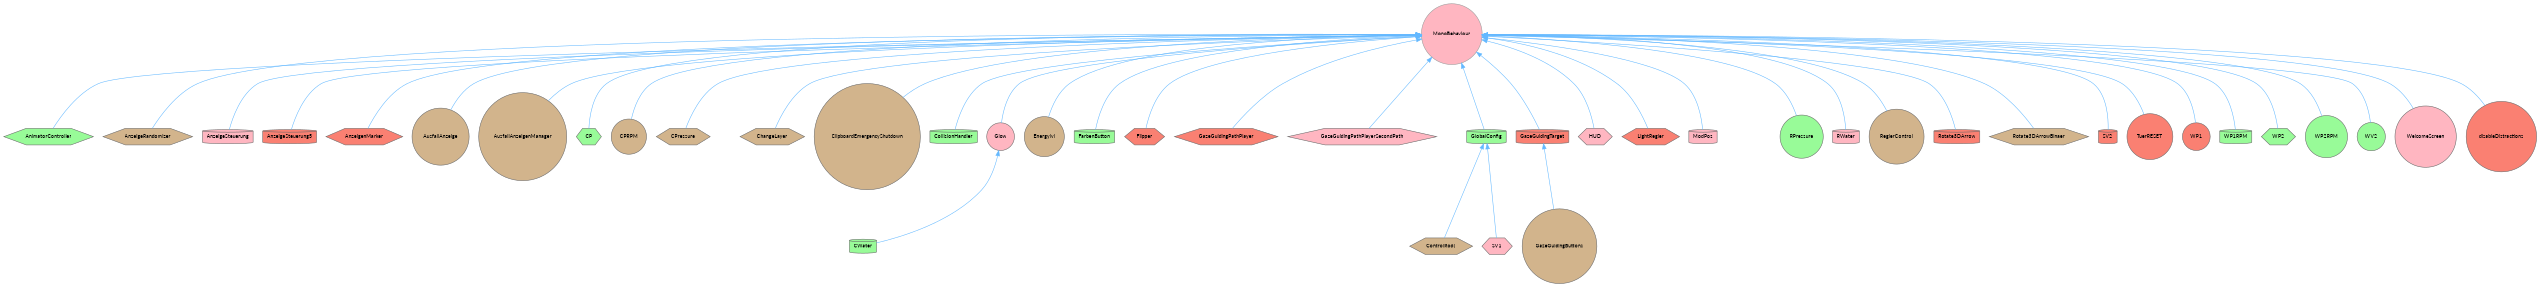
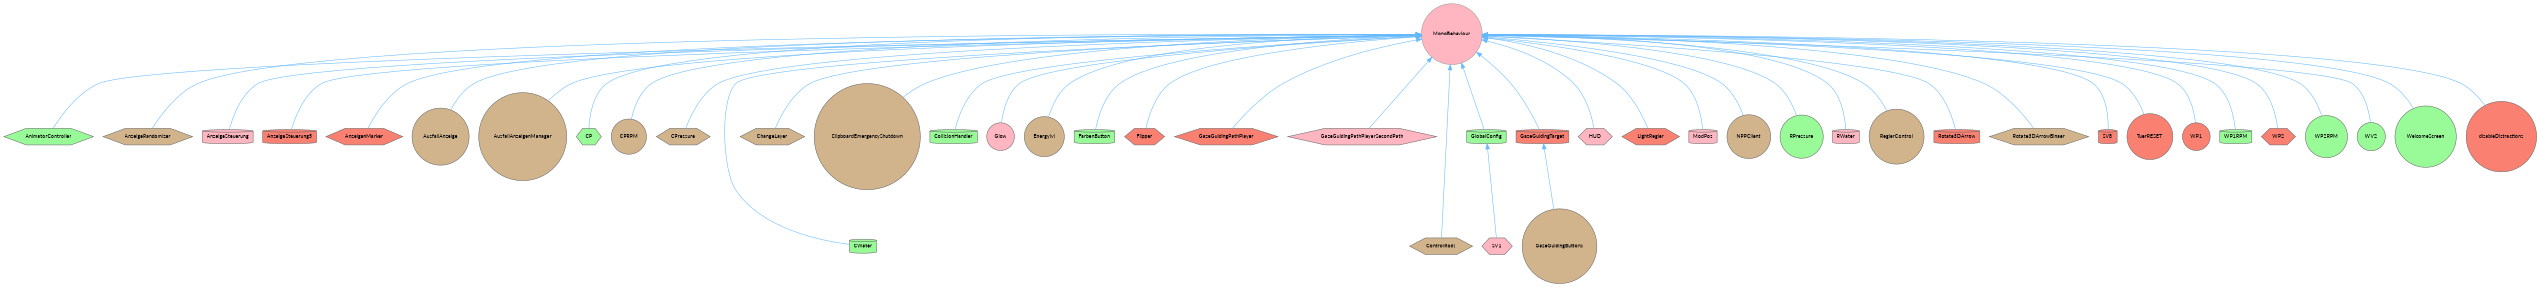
node "NPPClient": added
node "SV2": label "SV2" -> "SV8"
node "WP2": fillcolor palegreen -> salmon
node "WelcomeScreen": fillcolor lightpink -> palegreen
edge "ControlRods" -> "GlobalConfig": now "ControlRods" -> "MonoBehaviour"
edge "CWater" -> "Glow": now "CWater" -> "MonoBehaviour"
